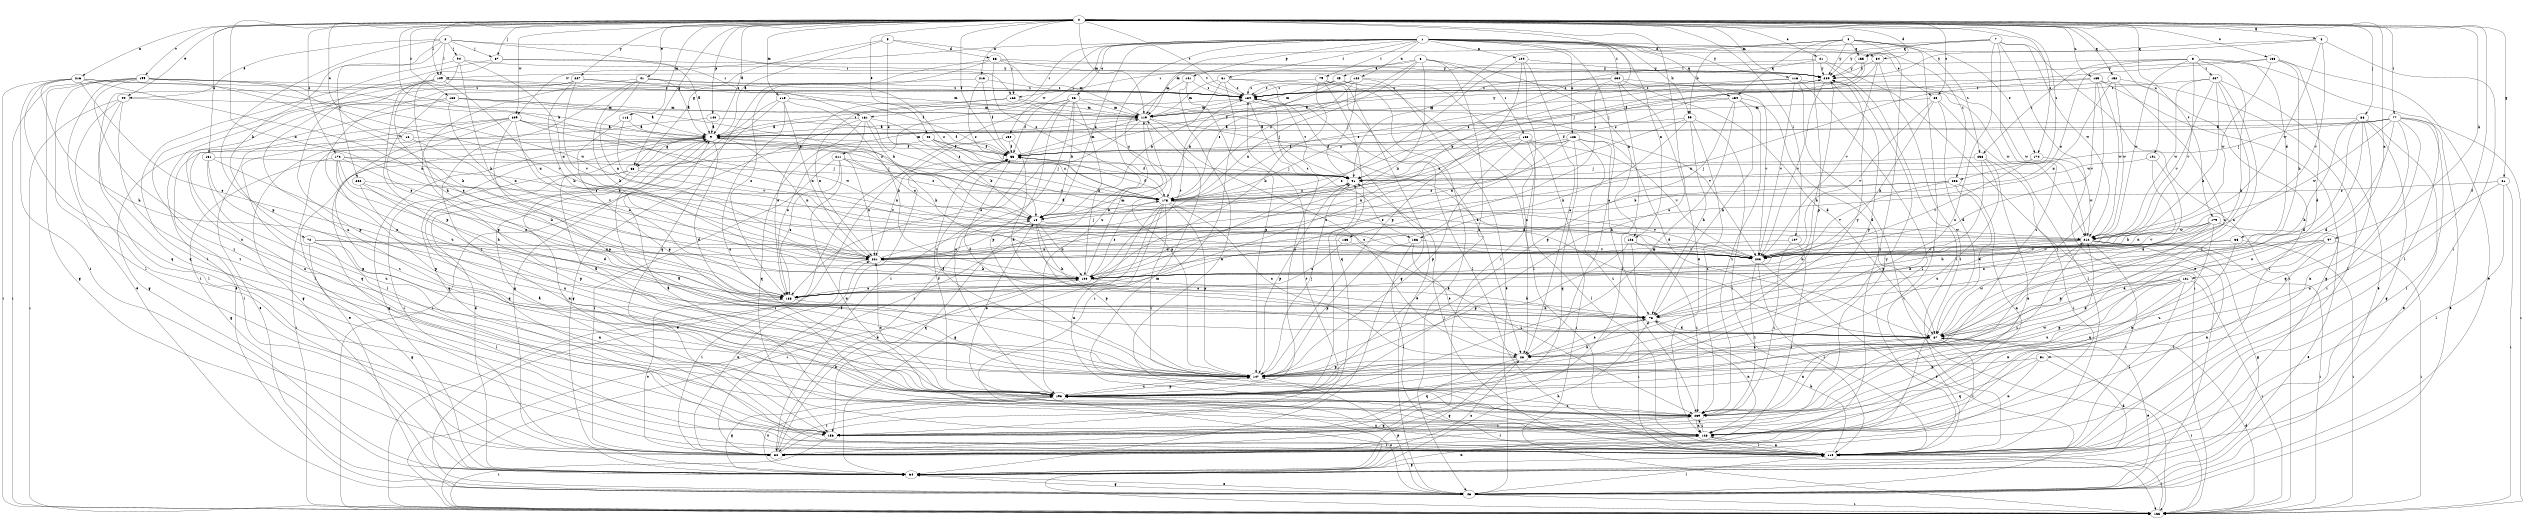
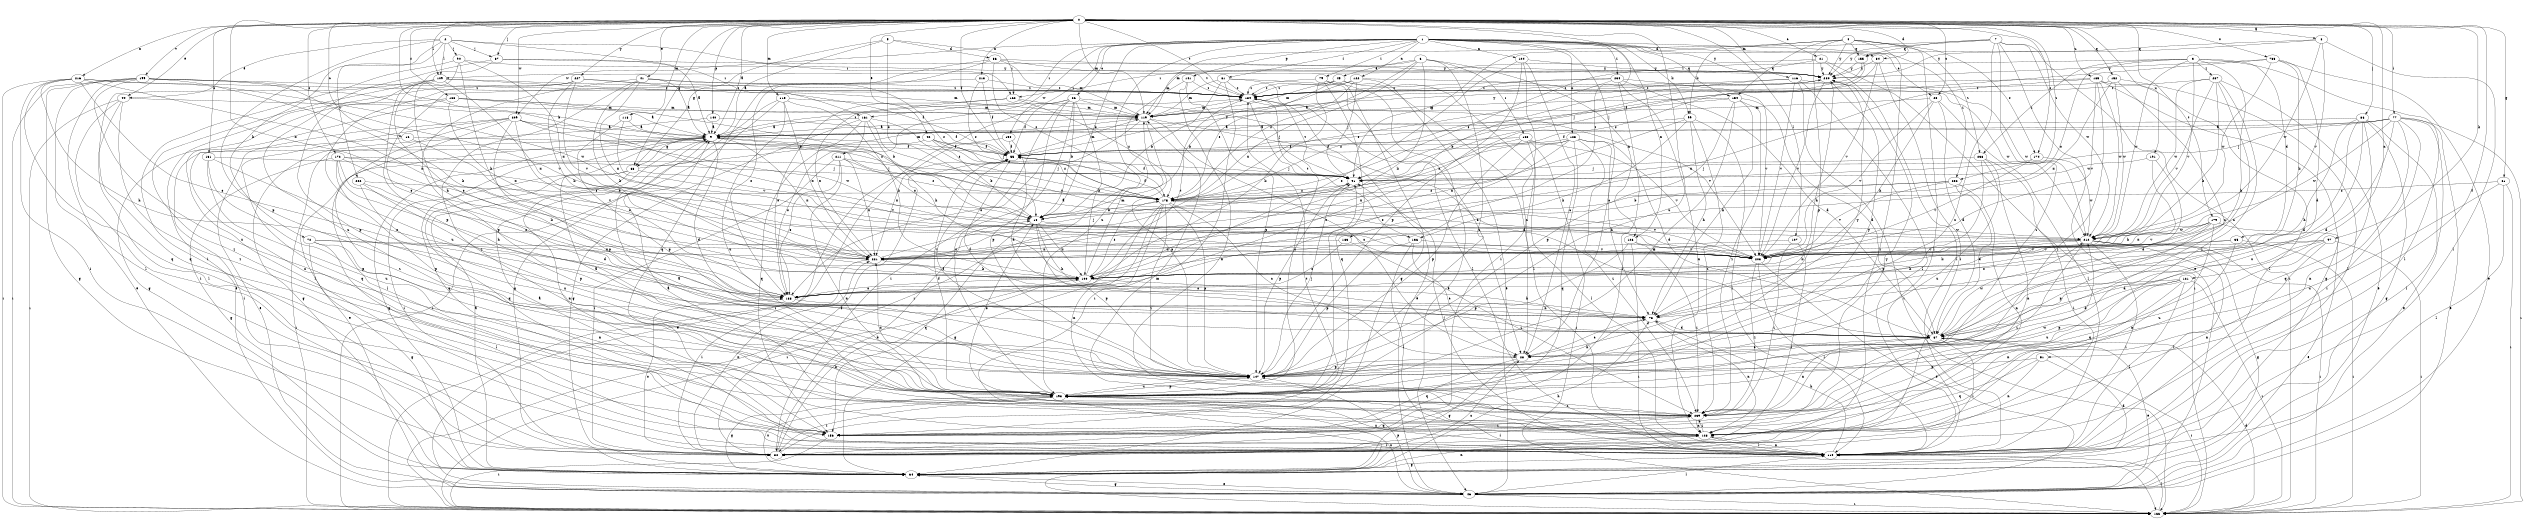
node "133": label "133" -> "733"
edge "64" -> "9": label "d" -> "a"
